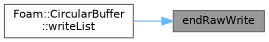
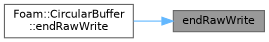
node "Foam::CircularBuffer ::writeList": label "Foam::CircularBuffer ::writeList" -> "Foam::CircularBuffer ::endRawWrite"
